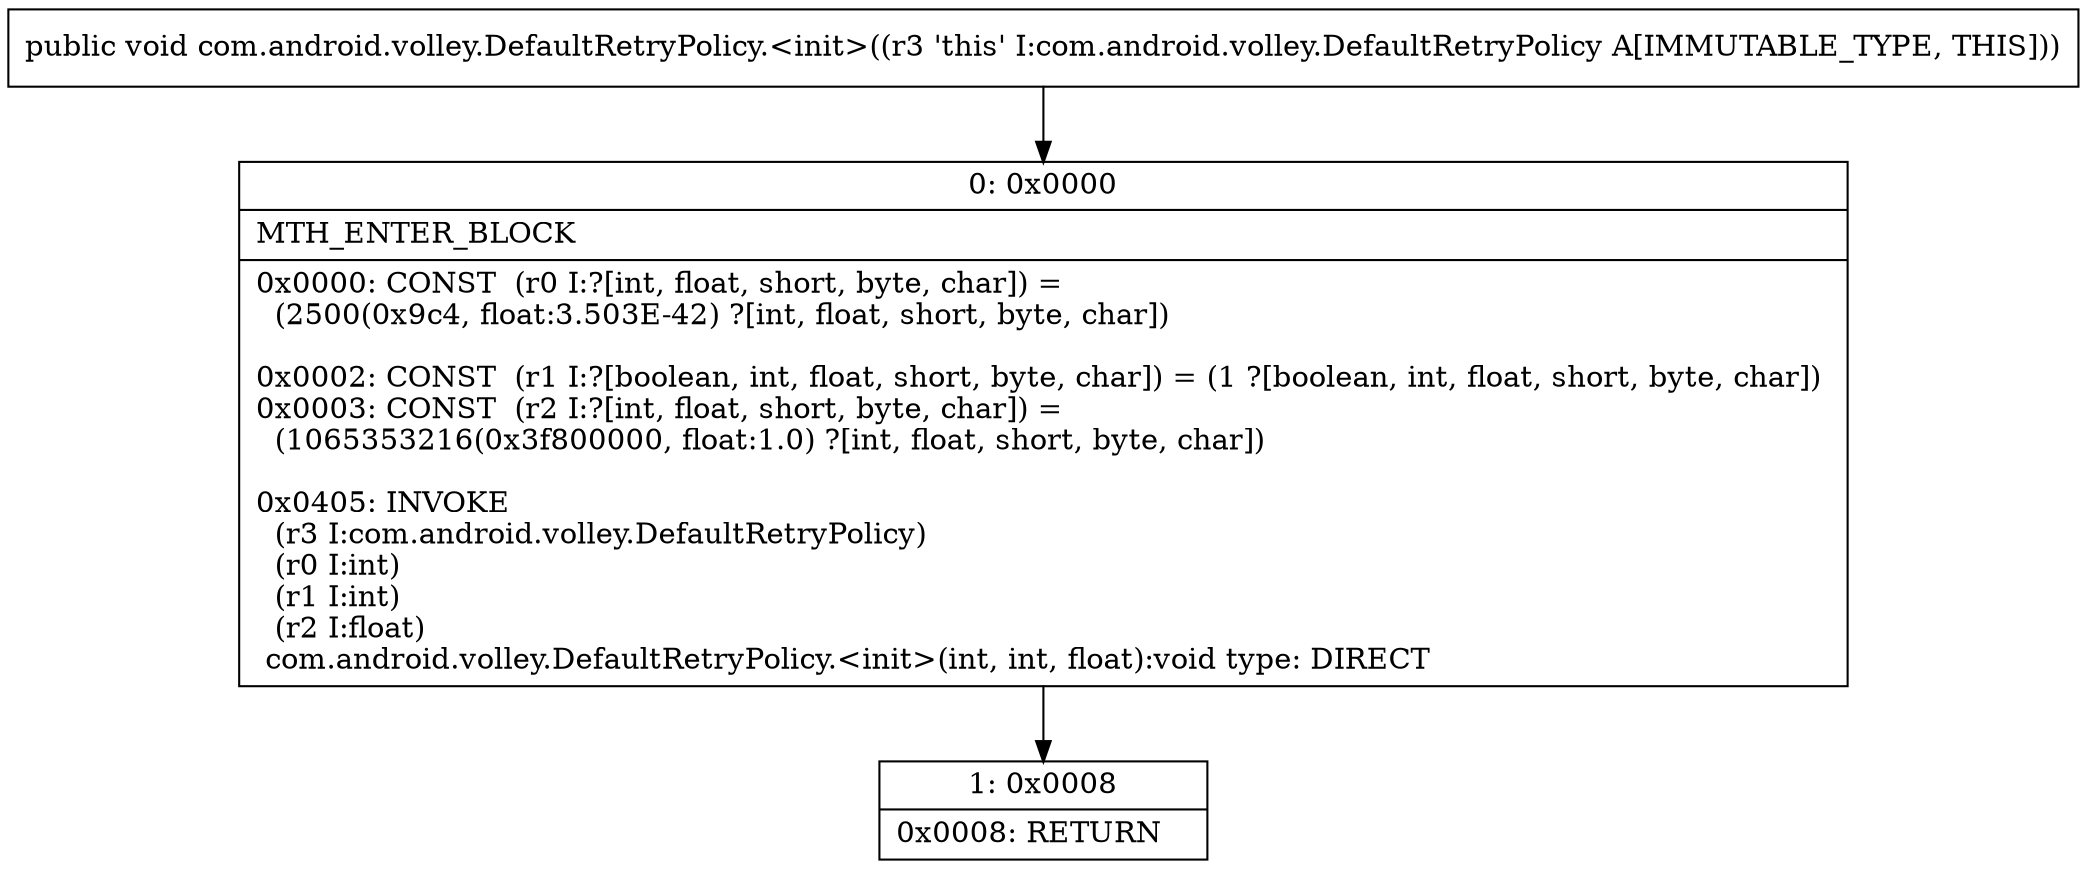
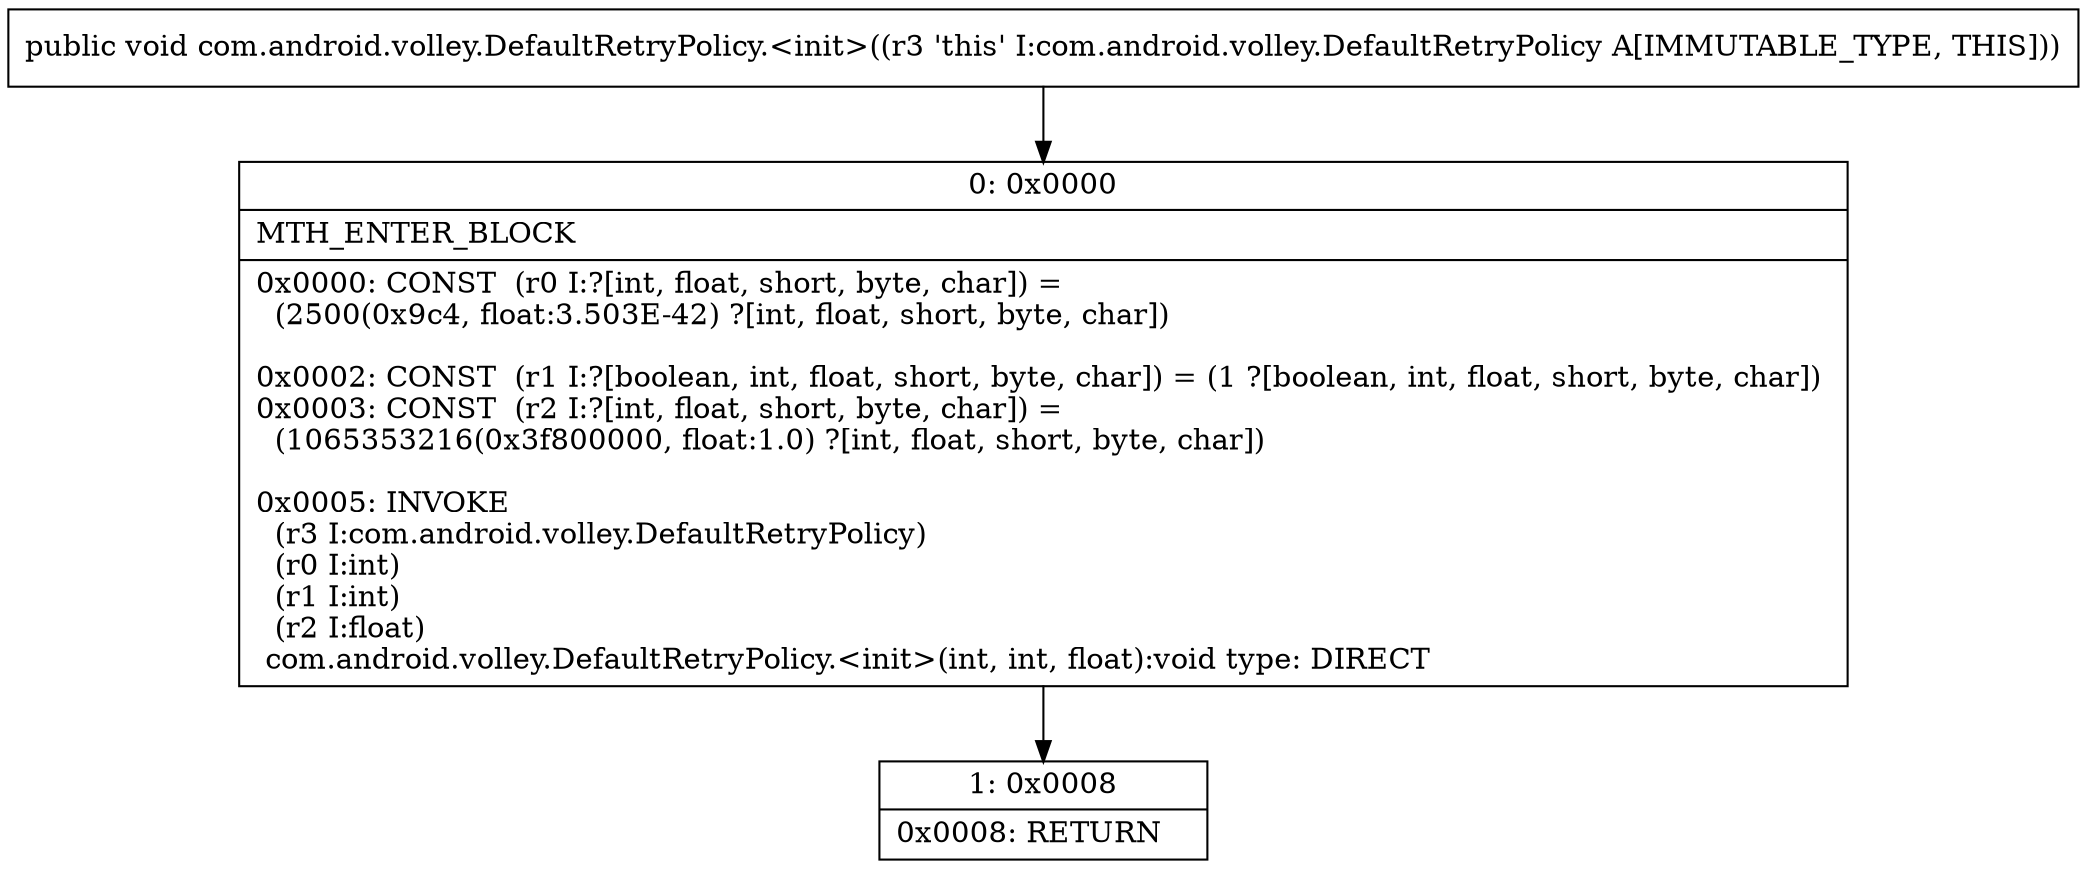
node "0: 0x0000": text "0x0405: INVOKE" -> "0x0005: INVOKE"
